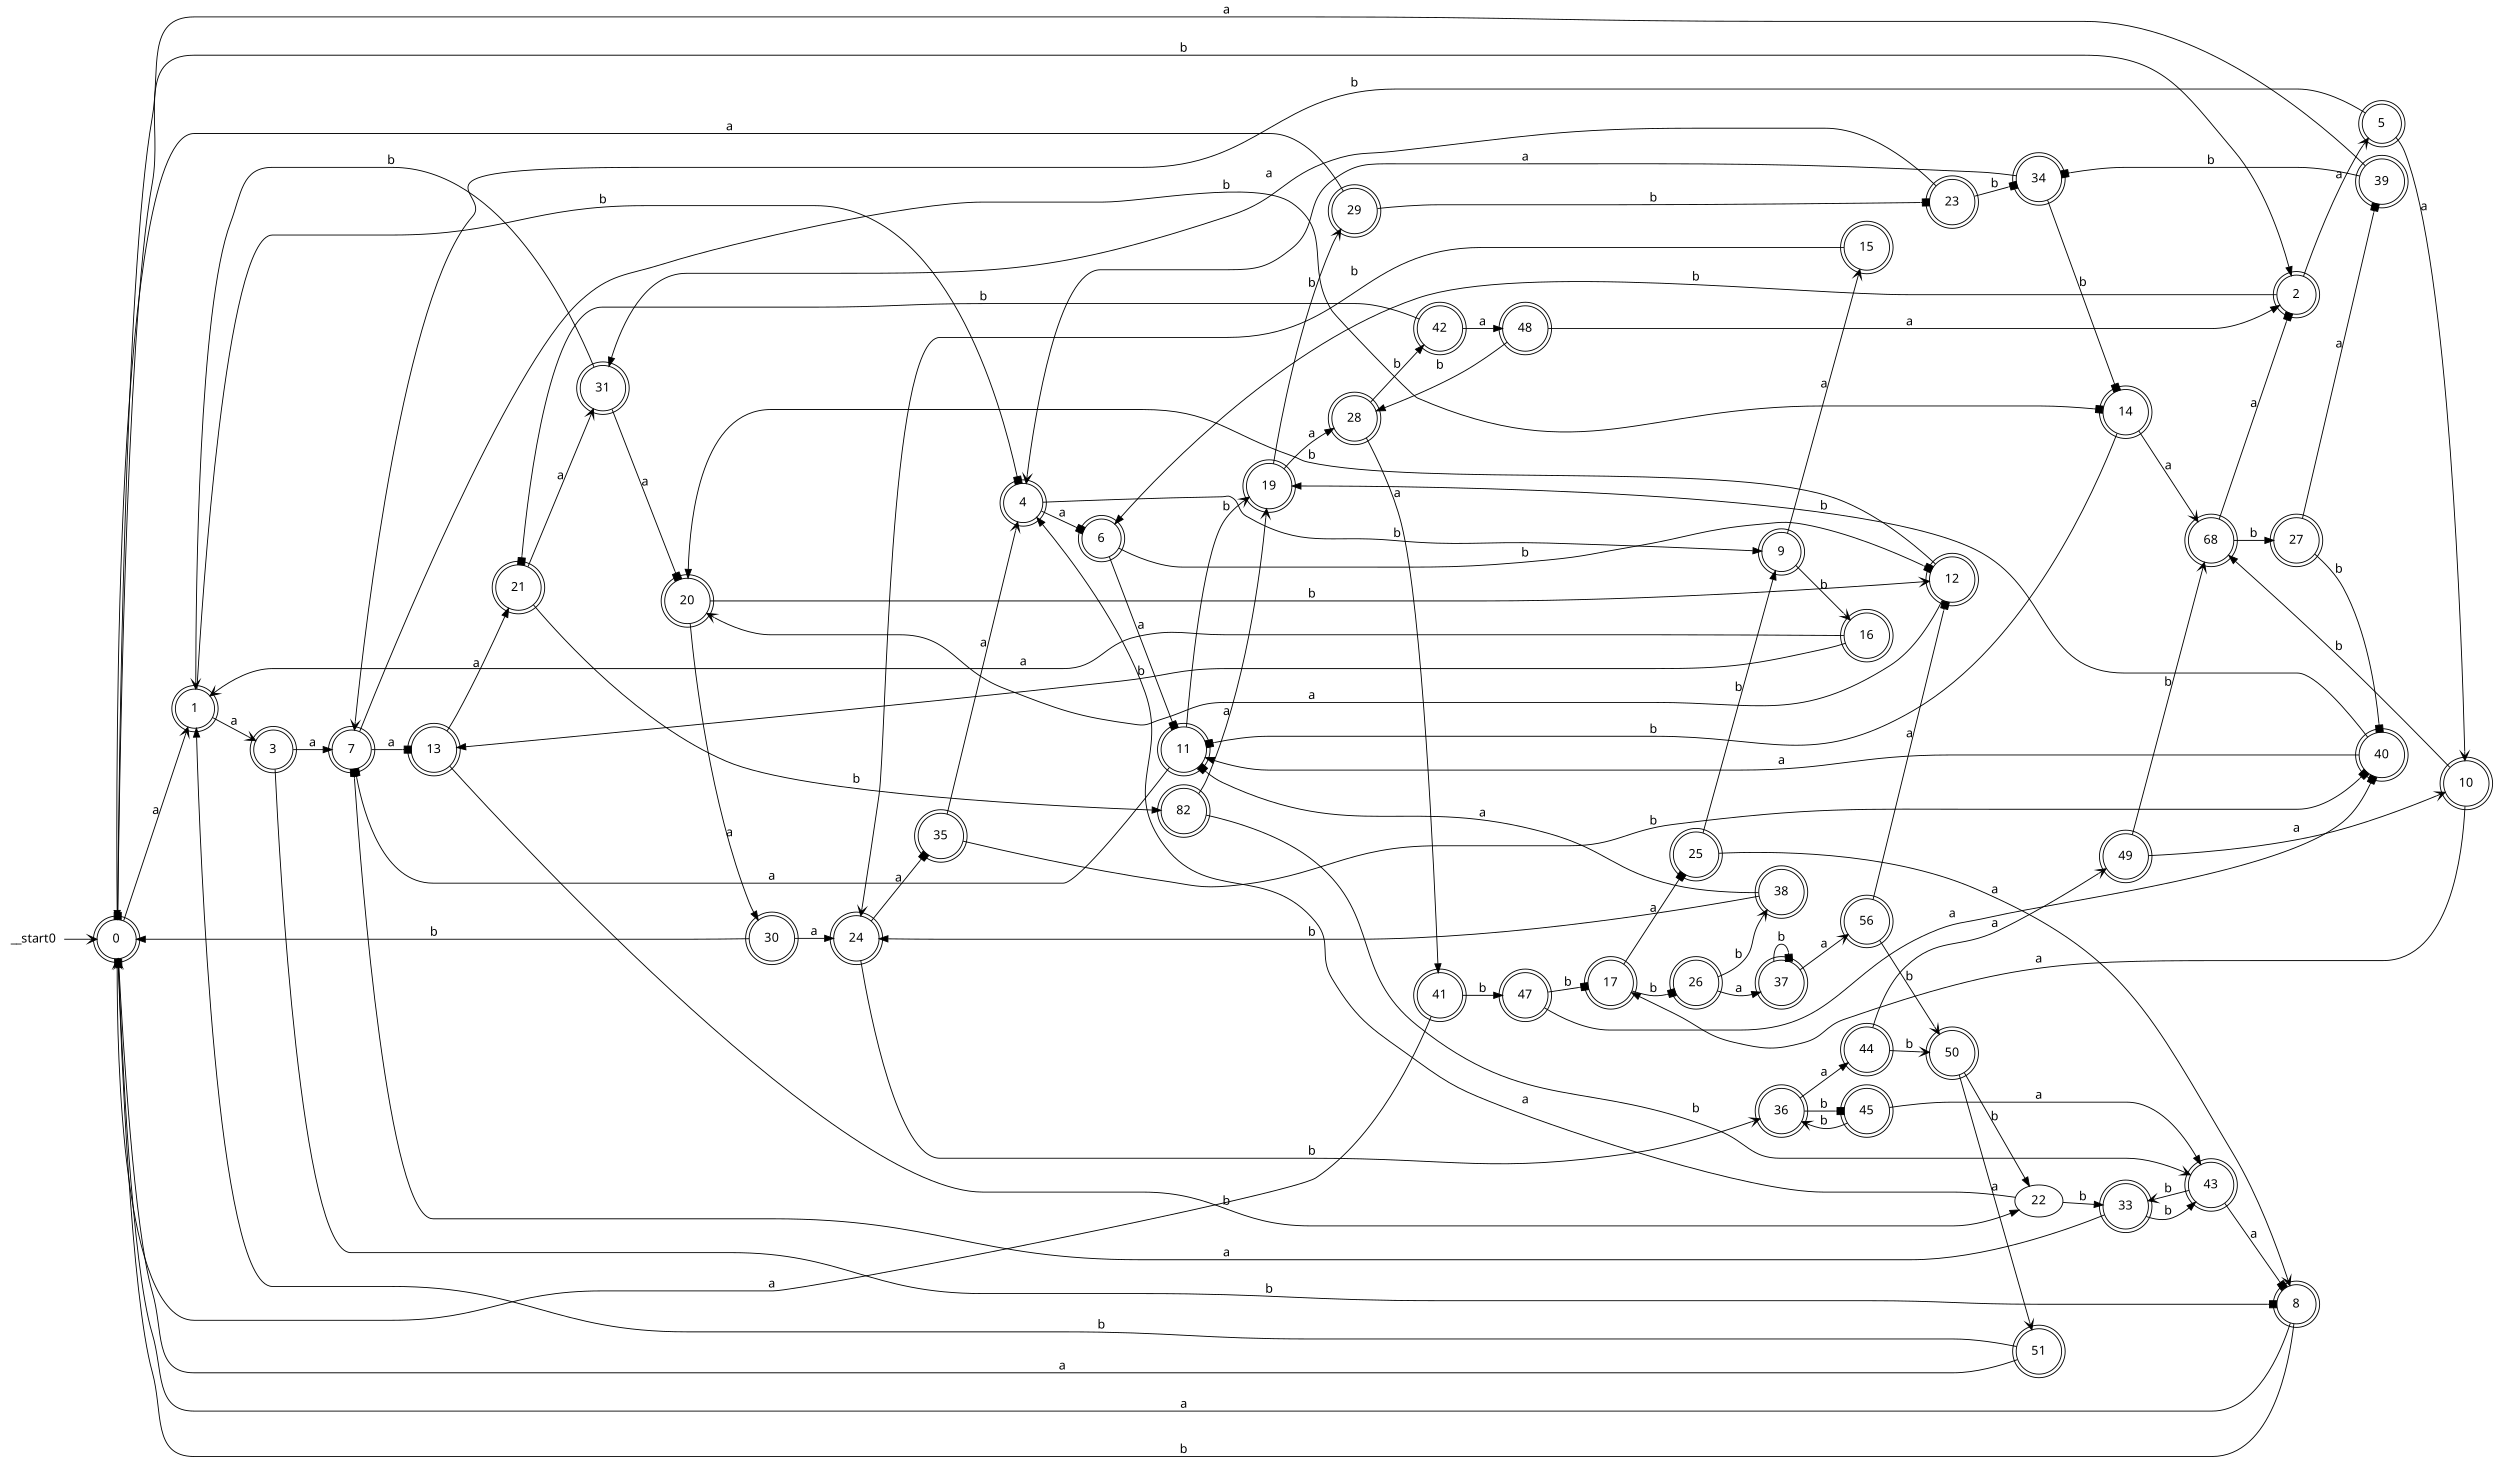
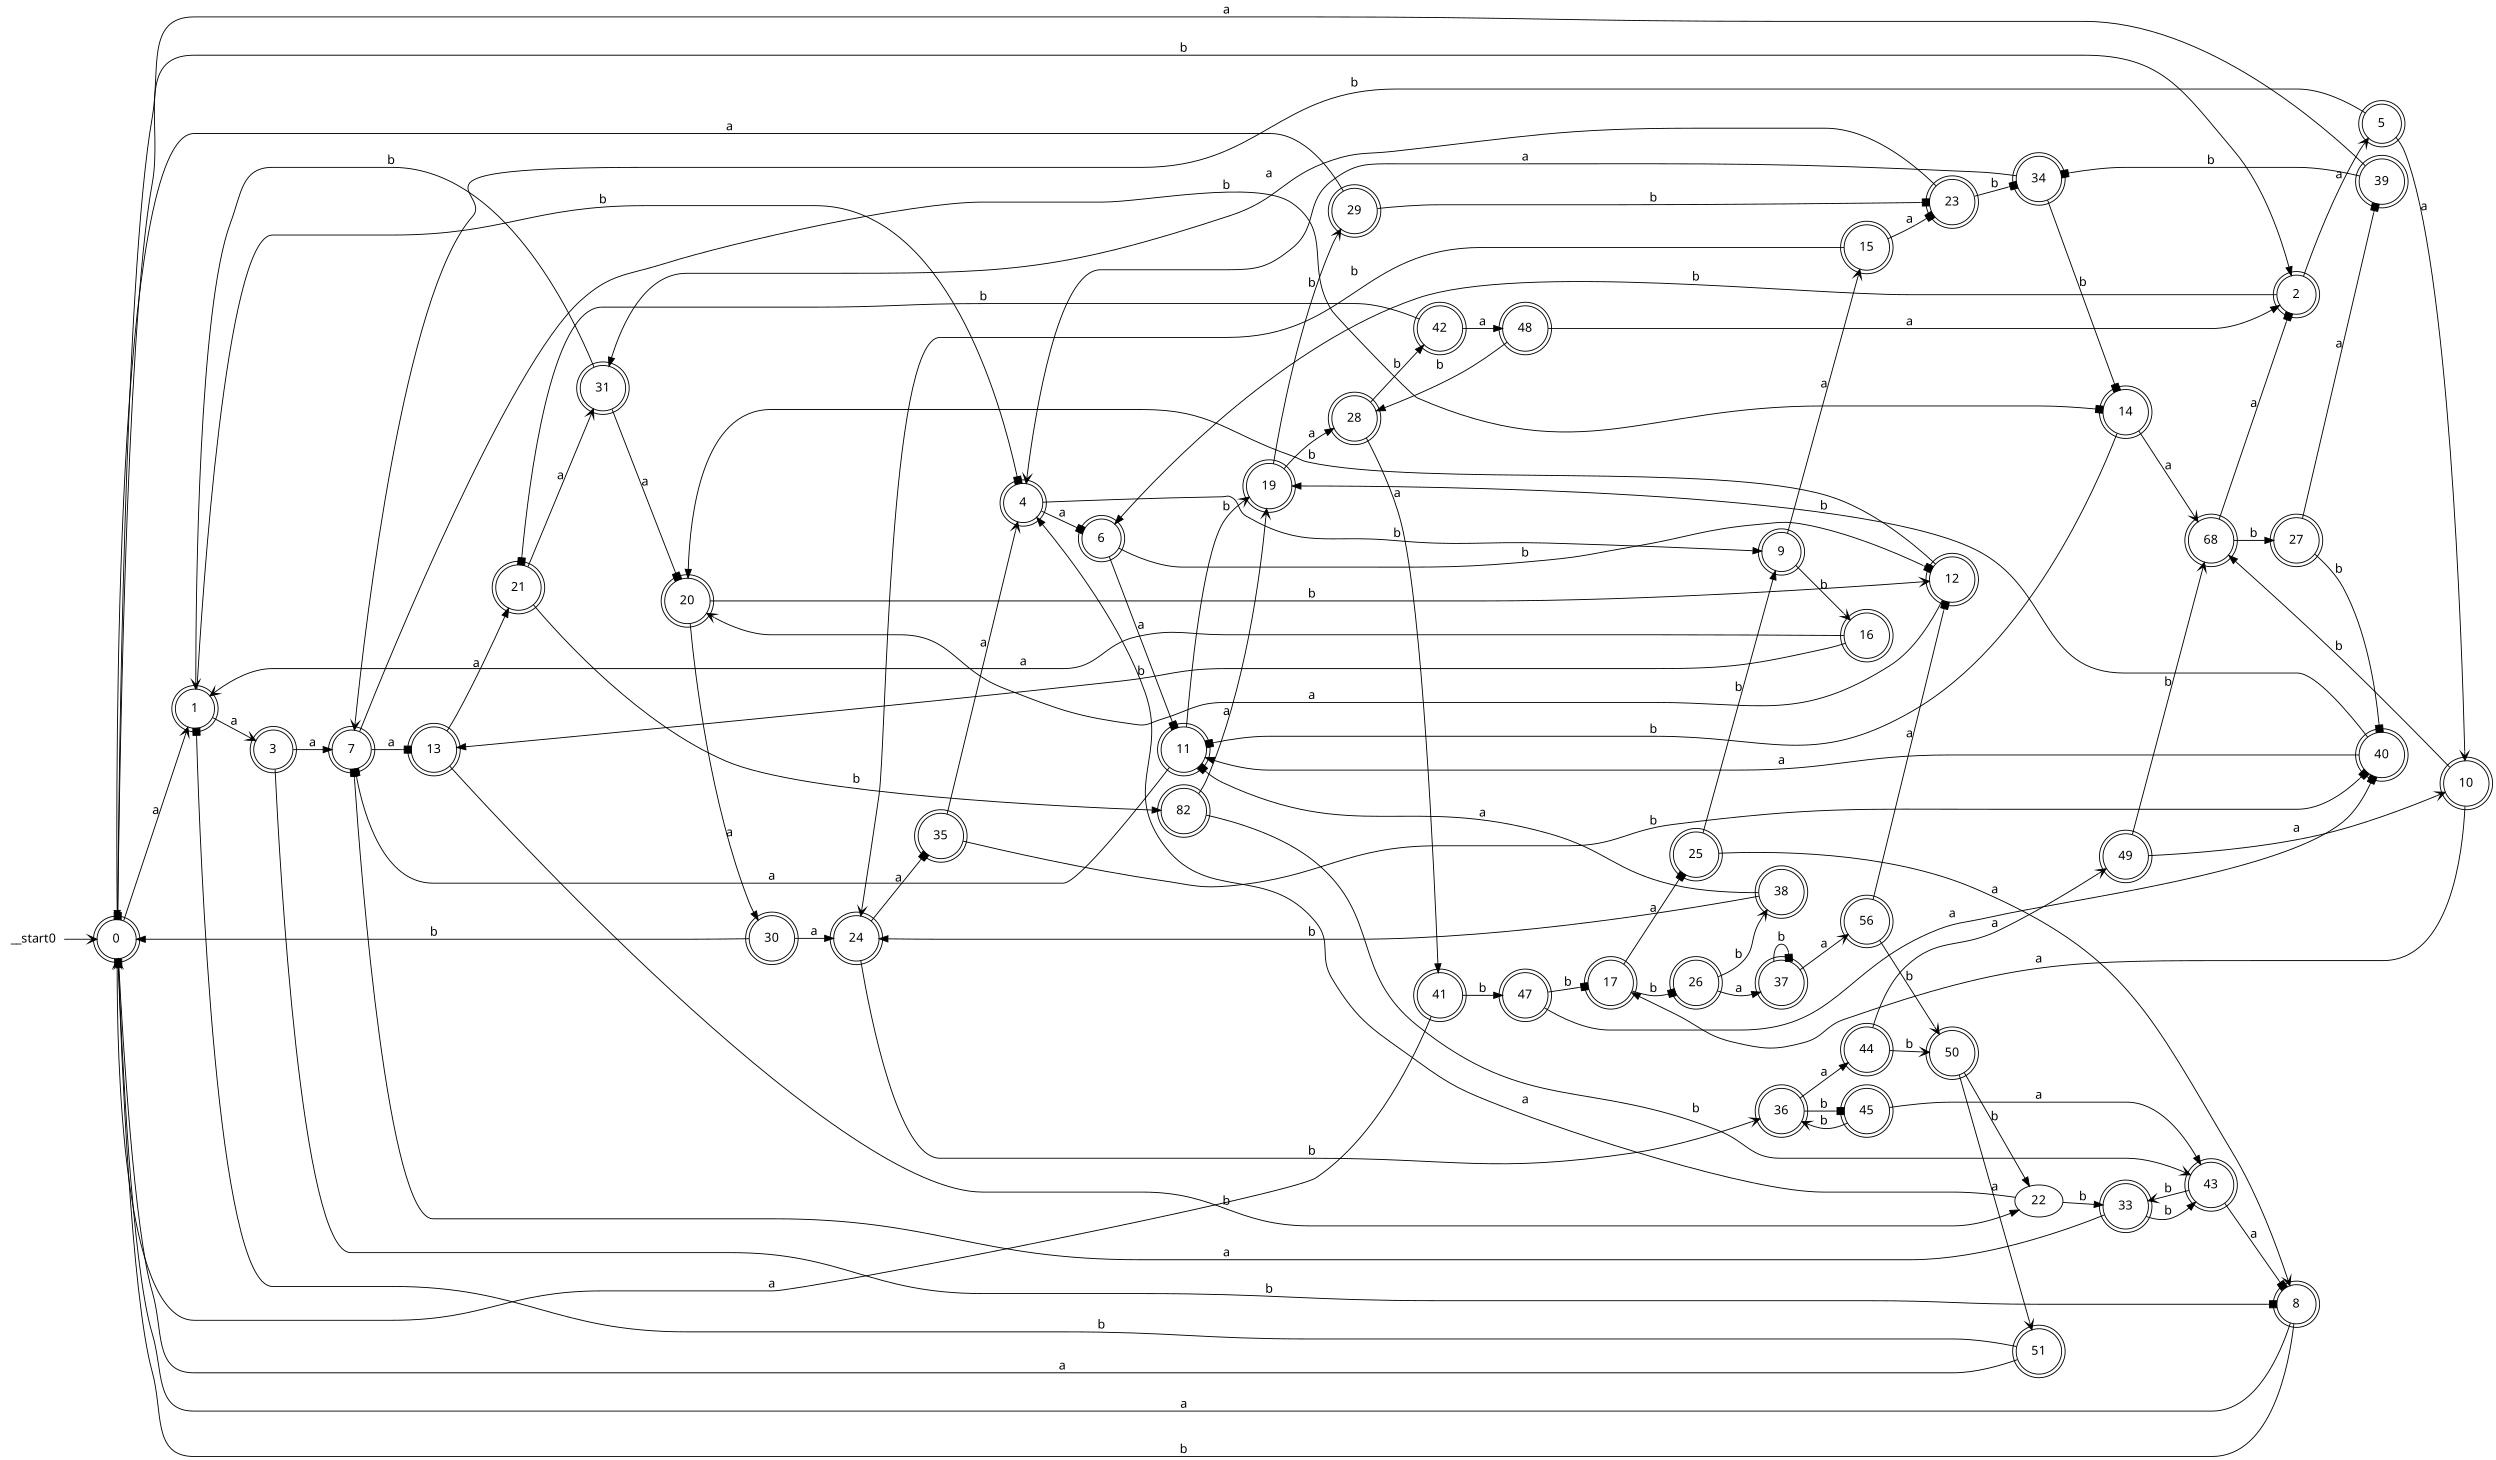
edge "15" -> "23": added, label "a"
edge "51" -> "1": arrowhead normal -> box
